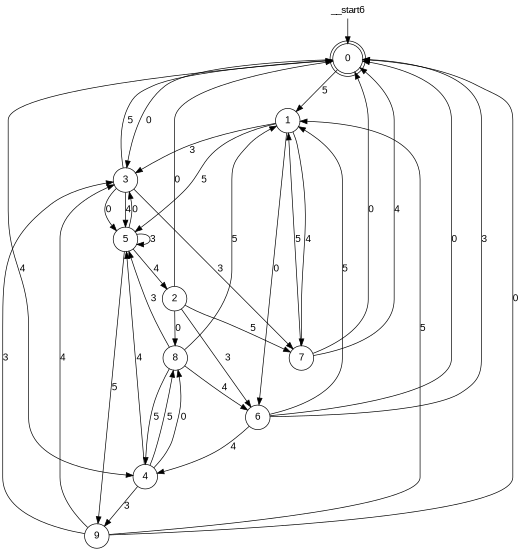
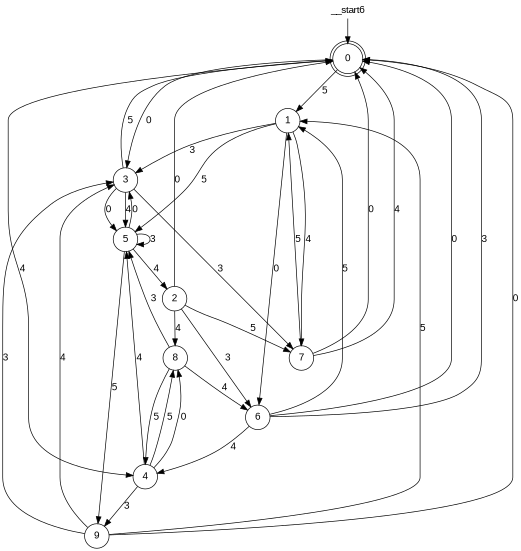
edge "8" -> "1": removed, label "5"
edge "2" -> "8": label "0" -> "4"
